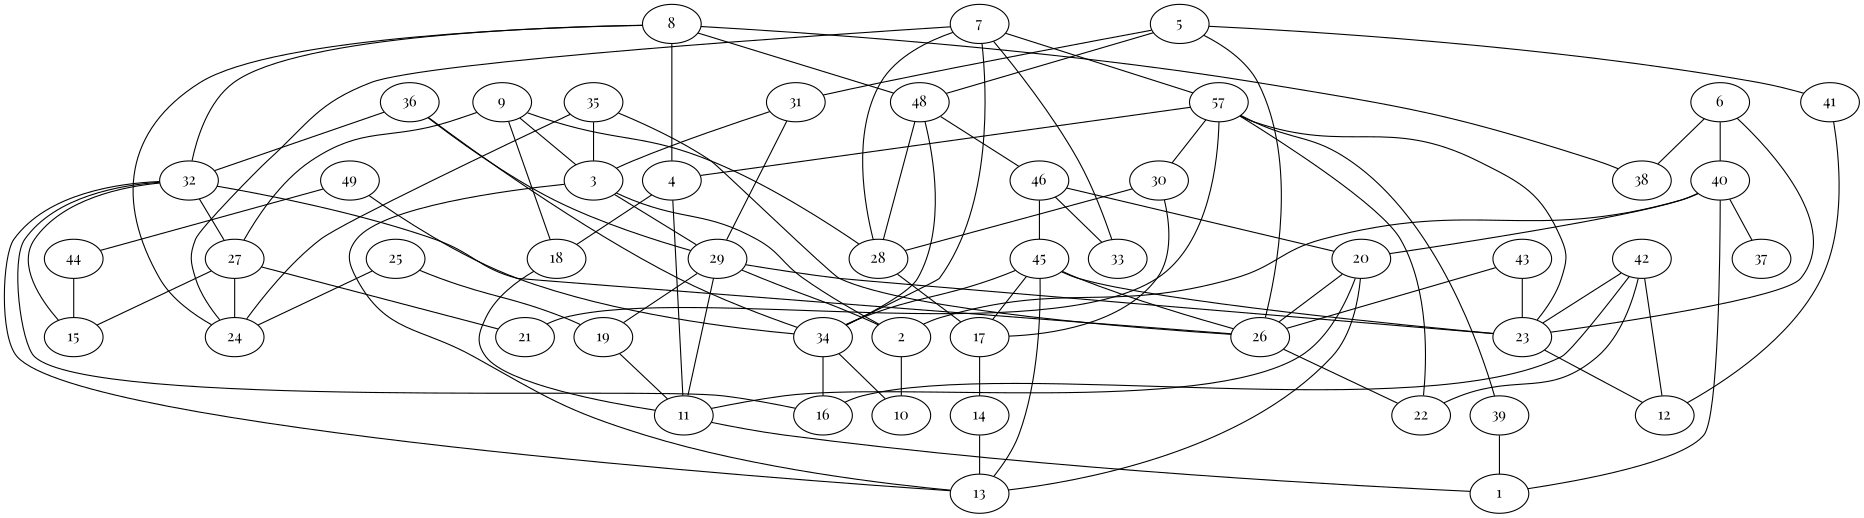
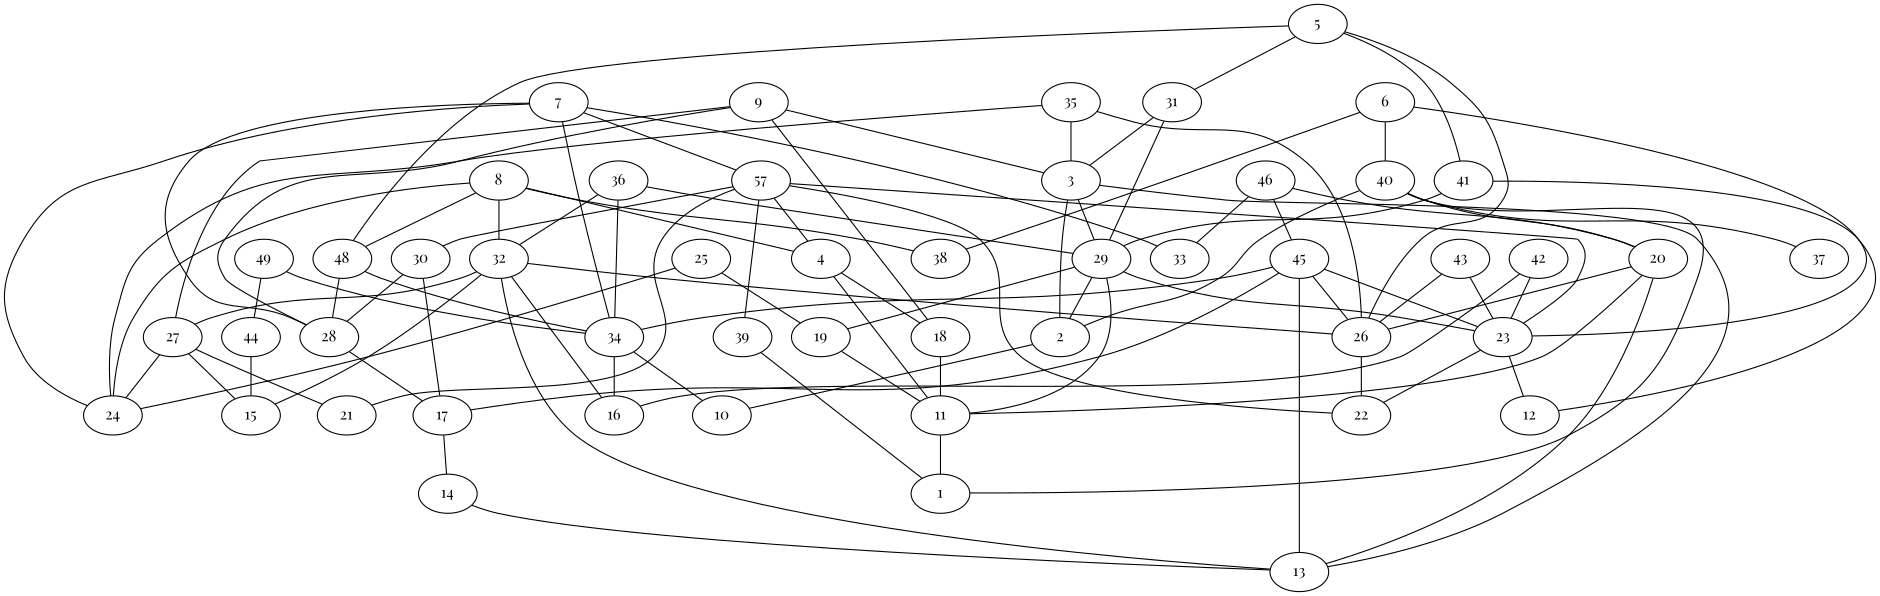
edge "48" -- "46": removed
edge "41" -- "29": added
edge "42" -- "12": removed
edge "42" -- "22": now "23" -- "22"
